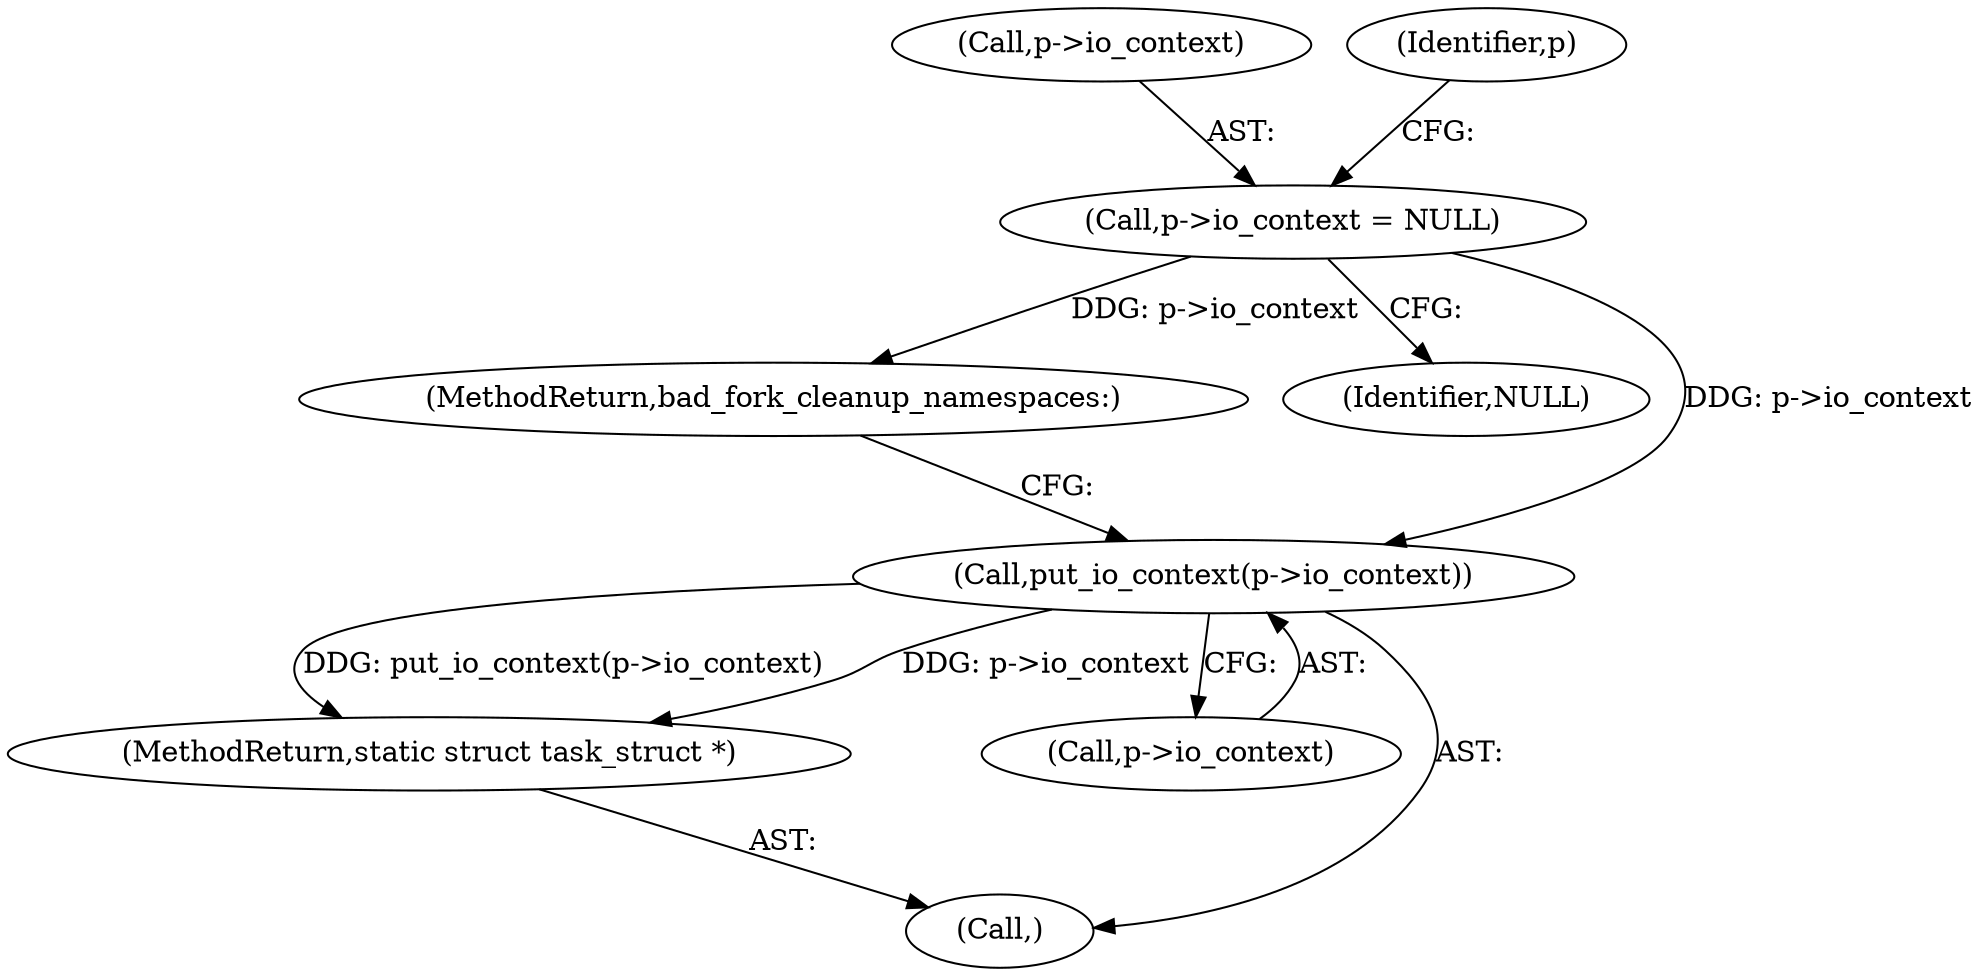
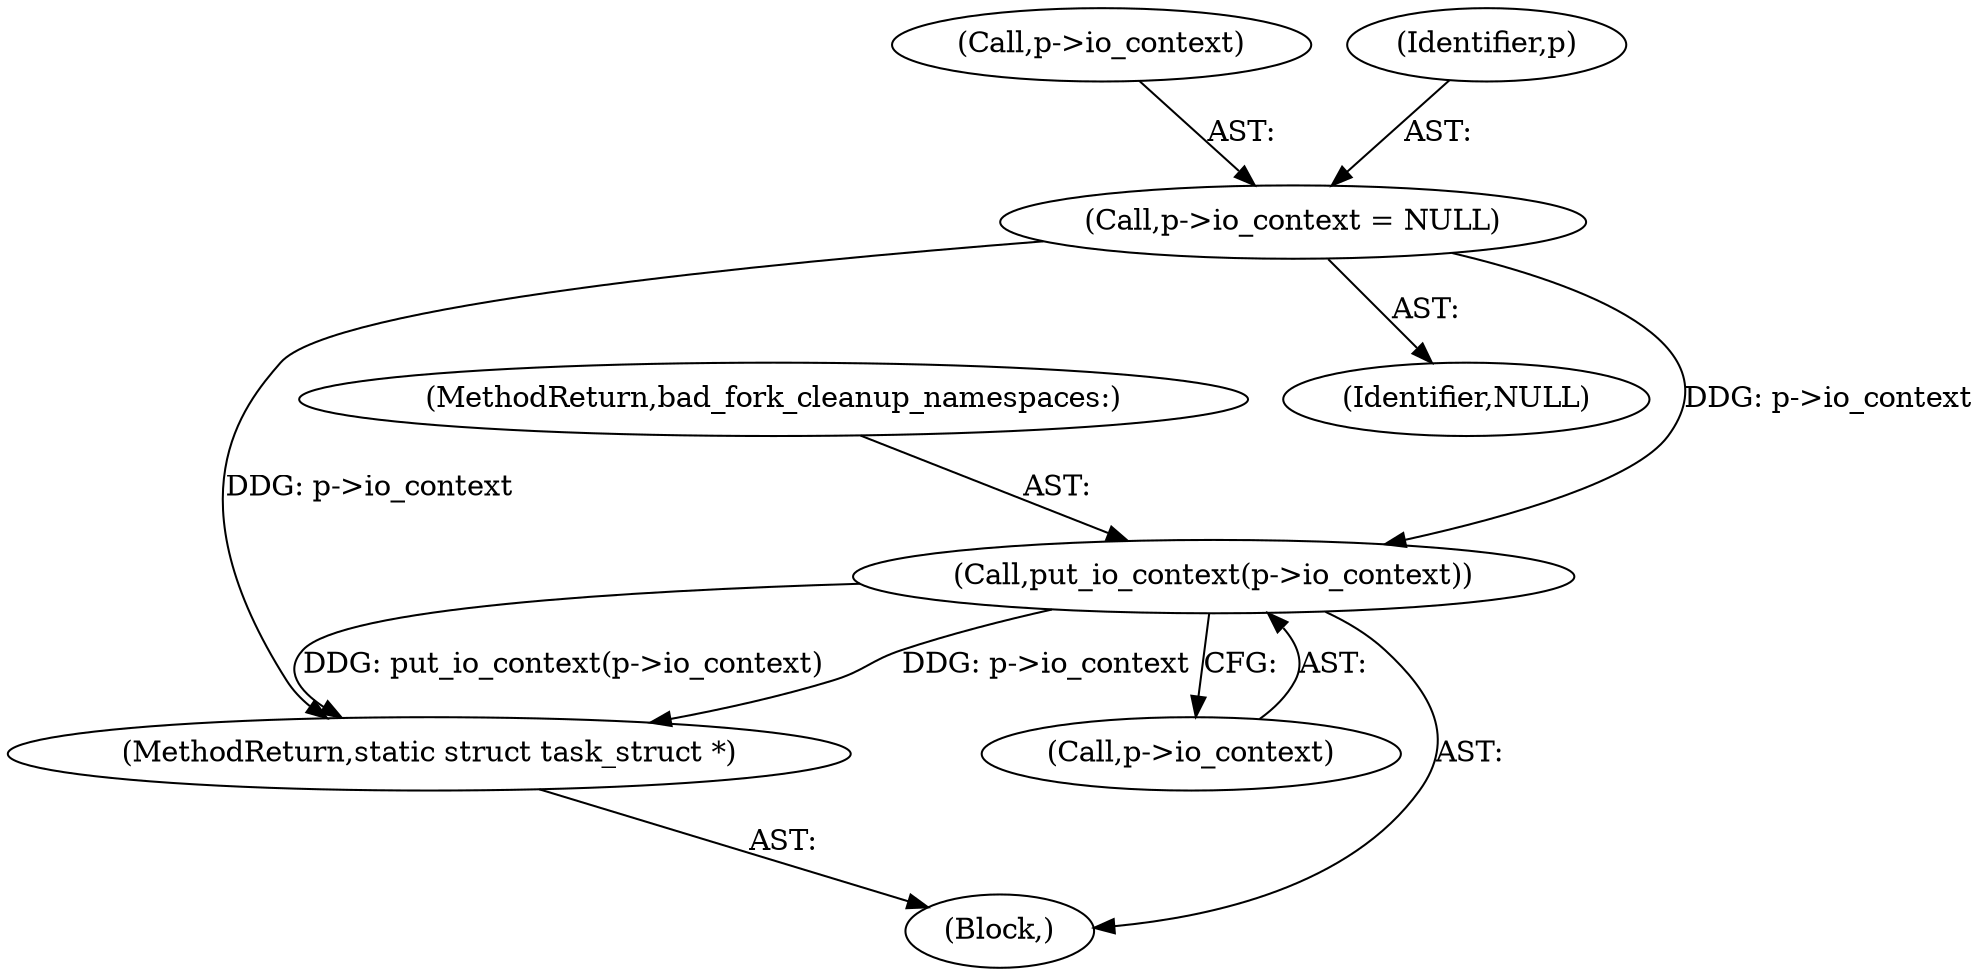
edge "(Identifier,p)" -> "(Call,p->io_context = NULL)": label "CFG: " -> "AST: "
edge "(Call,p->io_context = NULL)" -> "(MethodReturn,bad_fork_cleanup_namespaces:)": now "(Call,p->io_context = NULL)" -> "(MethodReturn,static struct task_struct *)"
edge "(Call,p->io_context = NULL)" -> "(Identifier,NULL)": label "CFG: " -> "AST: "
edge "(MethodReturn,bad_fork_cleanup_namespaces:)" -> "(Call,put_io_context(p->io_context))": label "CFG: " -> "AST: "
node "(Call,)": label "(Call,)" -> "(Block,)"
